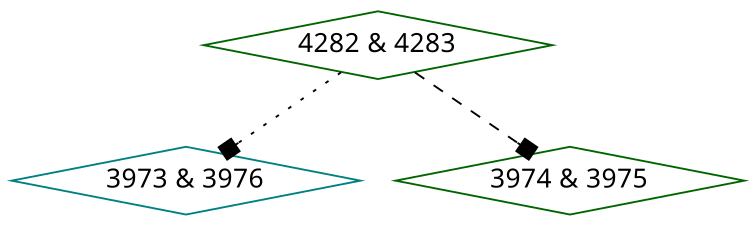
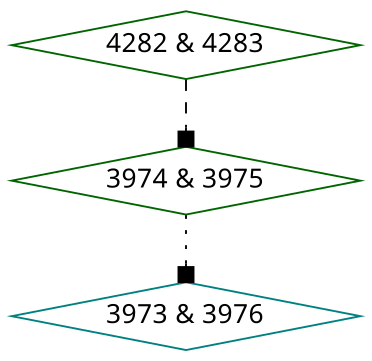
edge "4282 & 4283" -> "3973 & 3976": now "3974 & 3975" -> "3973 & 3976"
